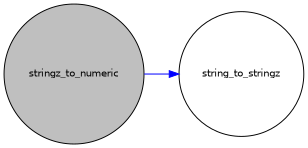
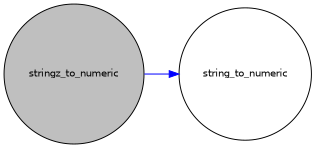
node "string_to_stringz": label "string_to_stringz" -> "string_to_numeric"
